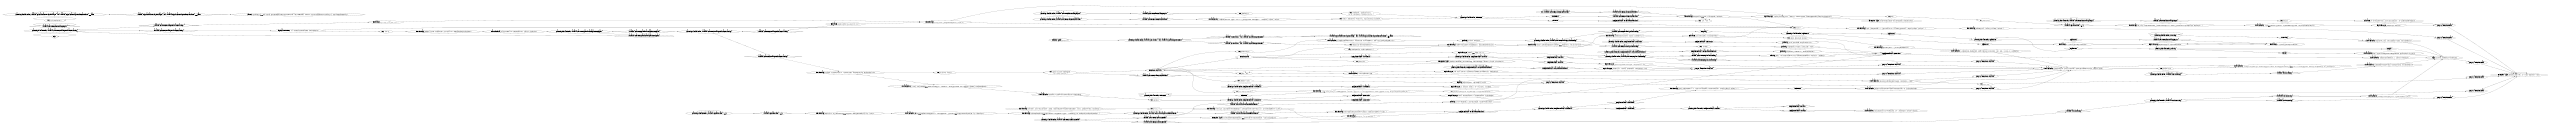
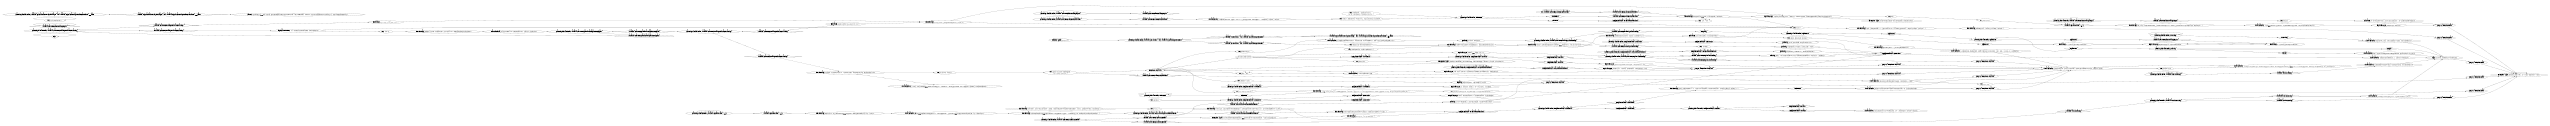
node "You: 看着墙边的人。": removed
node "executionsmain": label "executionsmain" -> "我只是你心智能力的表现"
node "Visual Calculus: 他们面对墙，站立着……没办法辨认出他们的个人或是背景信息。": removed
